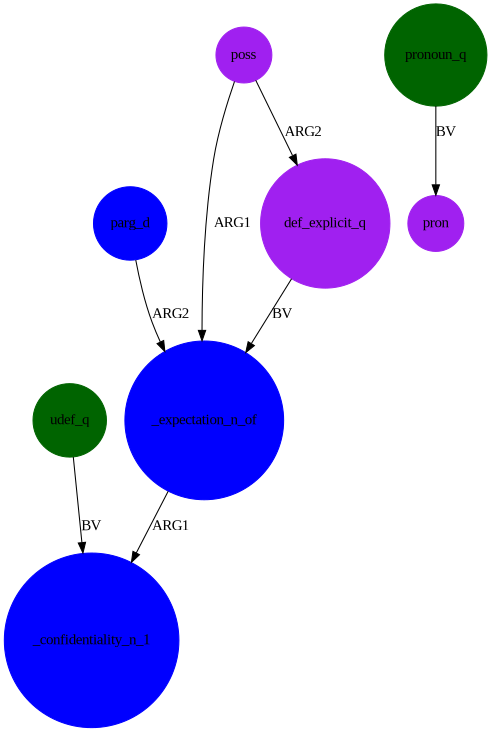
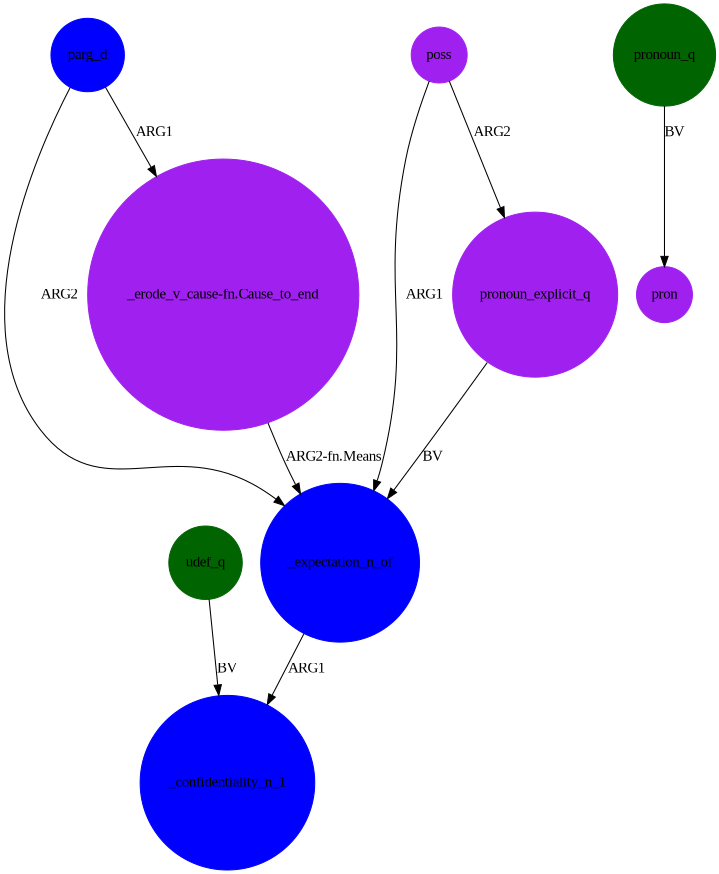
node "def_explicit_q": label "def_explicit_q" -> "pronoun_explicit_q"
node "_erode_v_cause-fn.Cause_to_end": added
